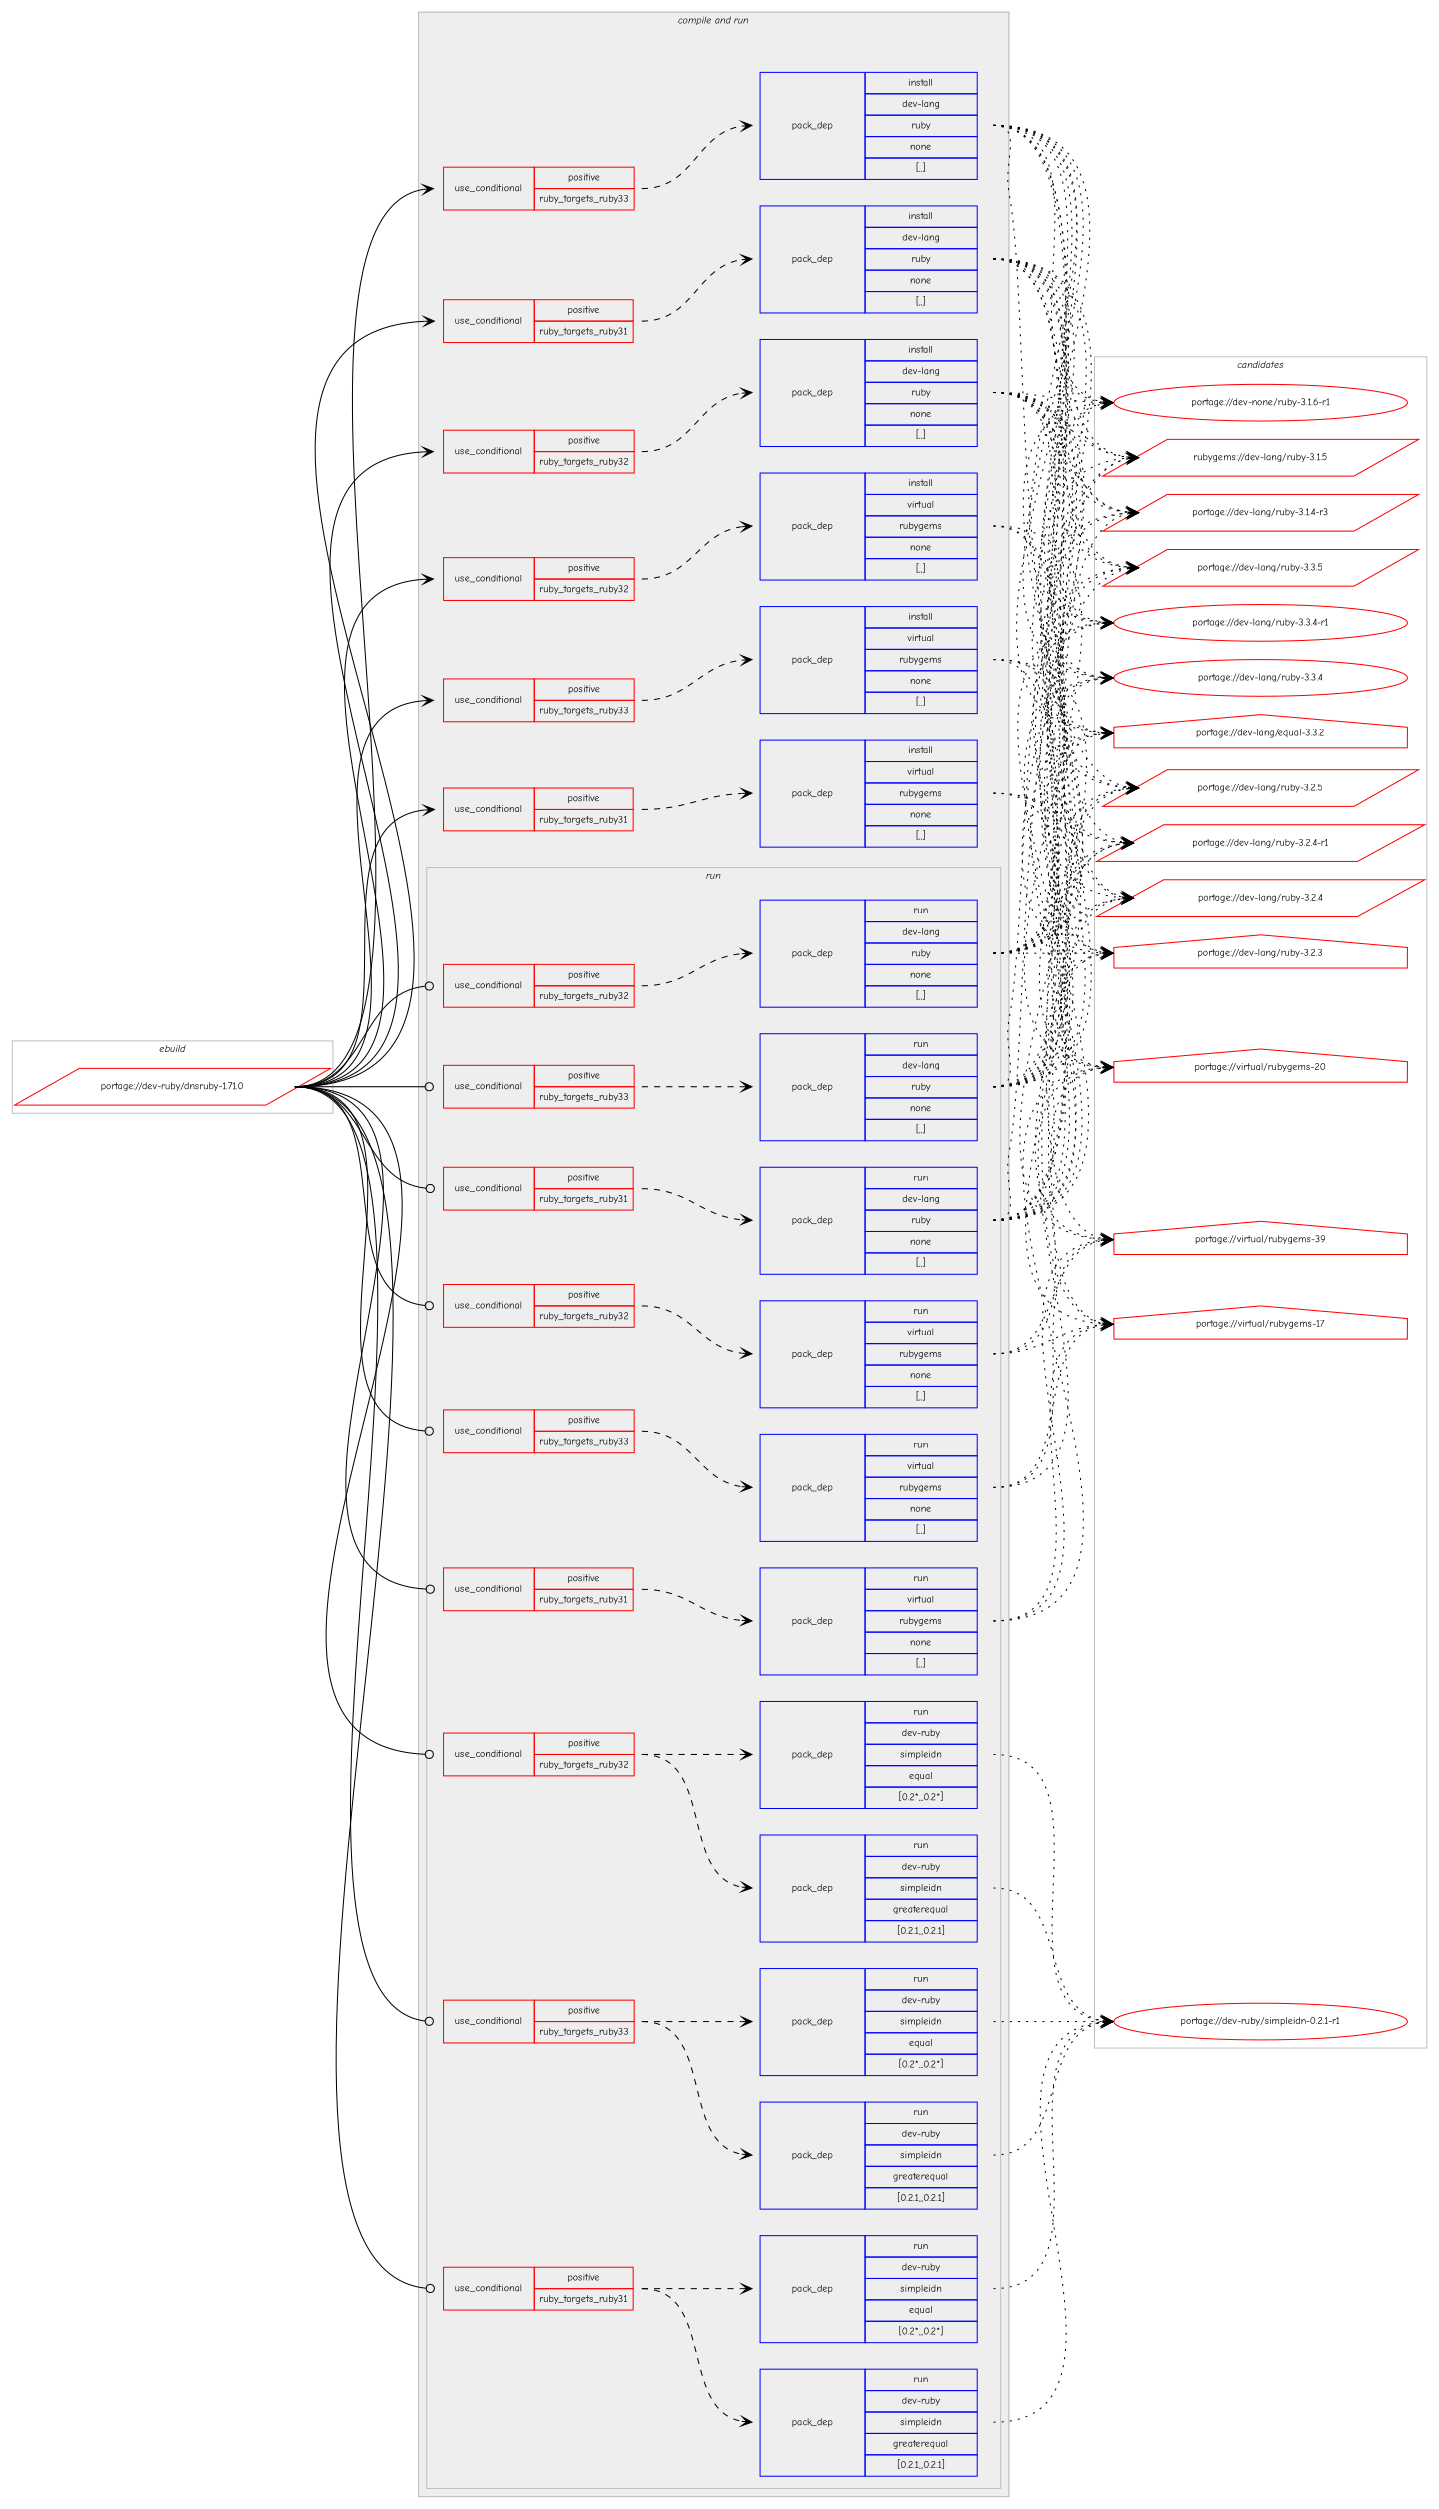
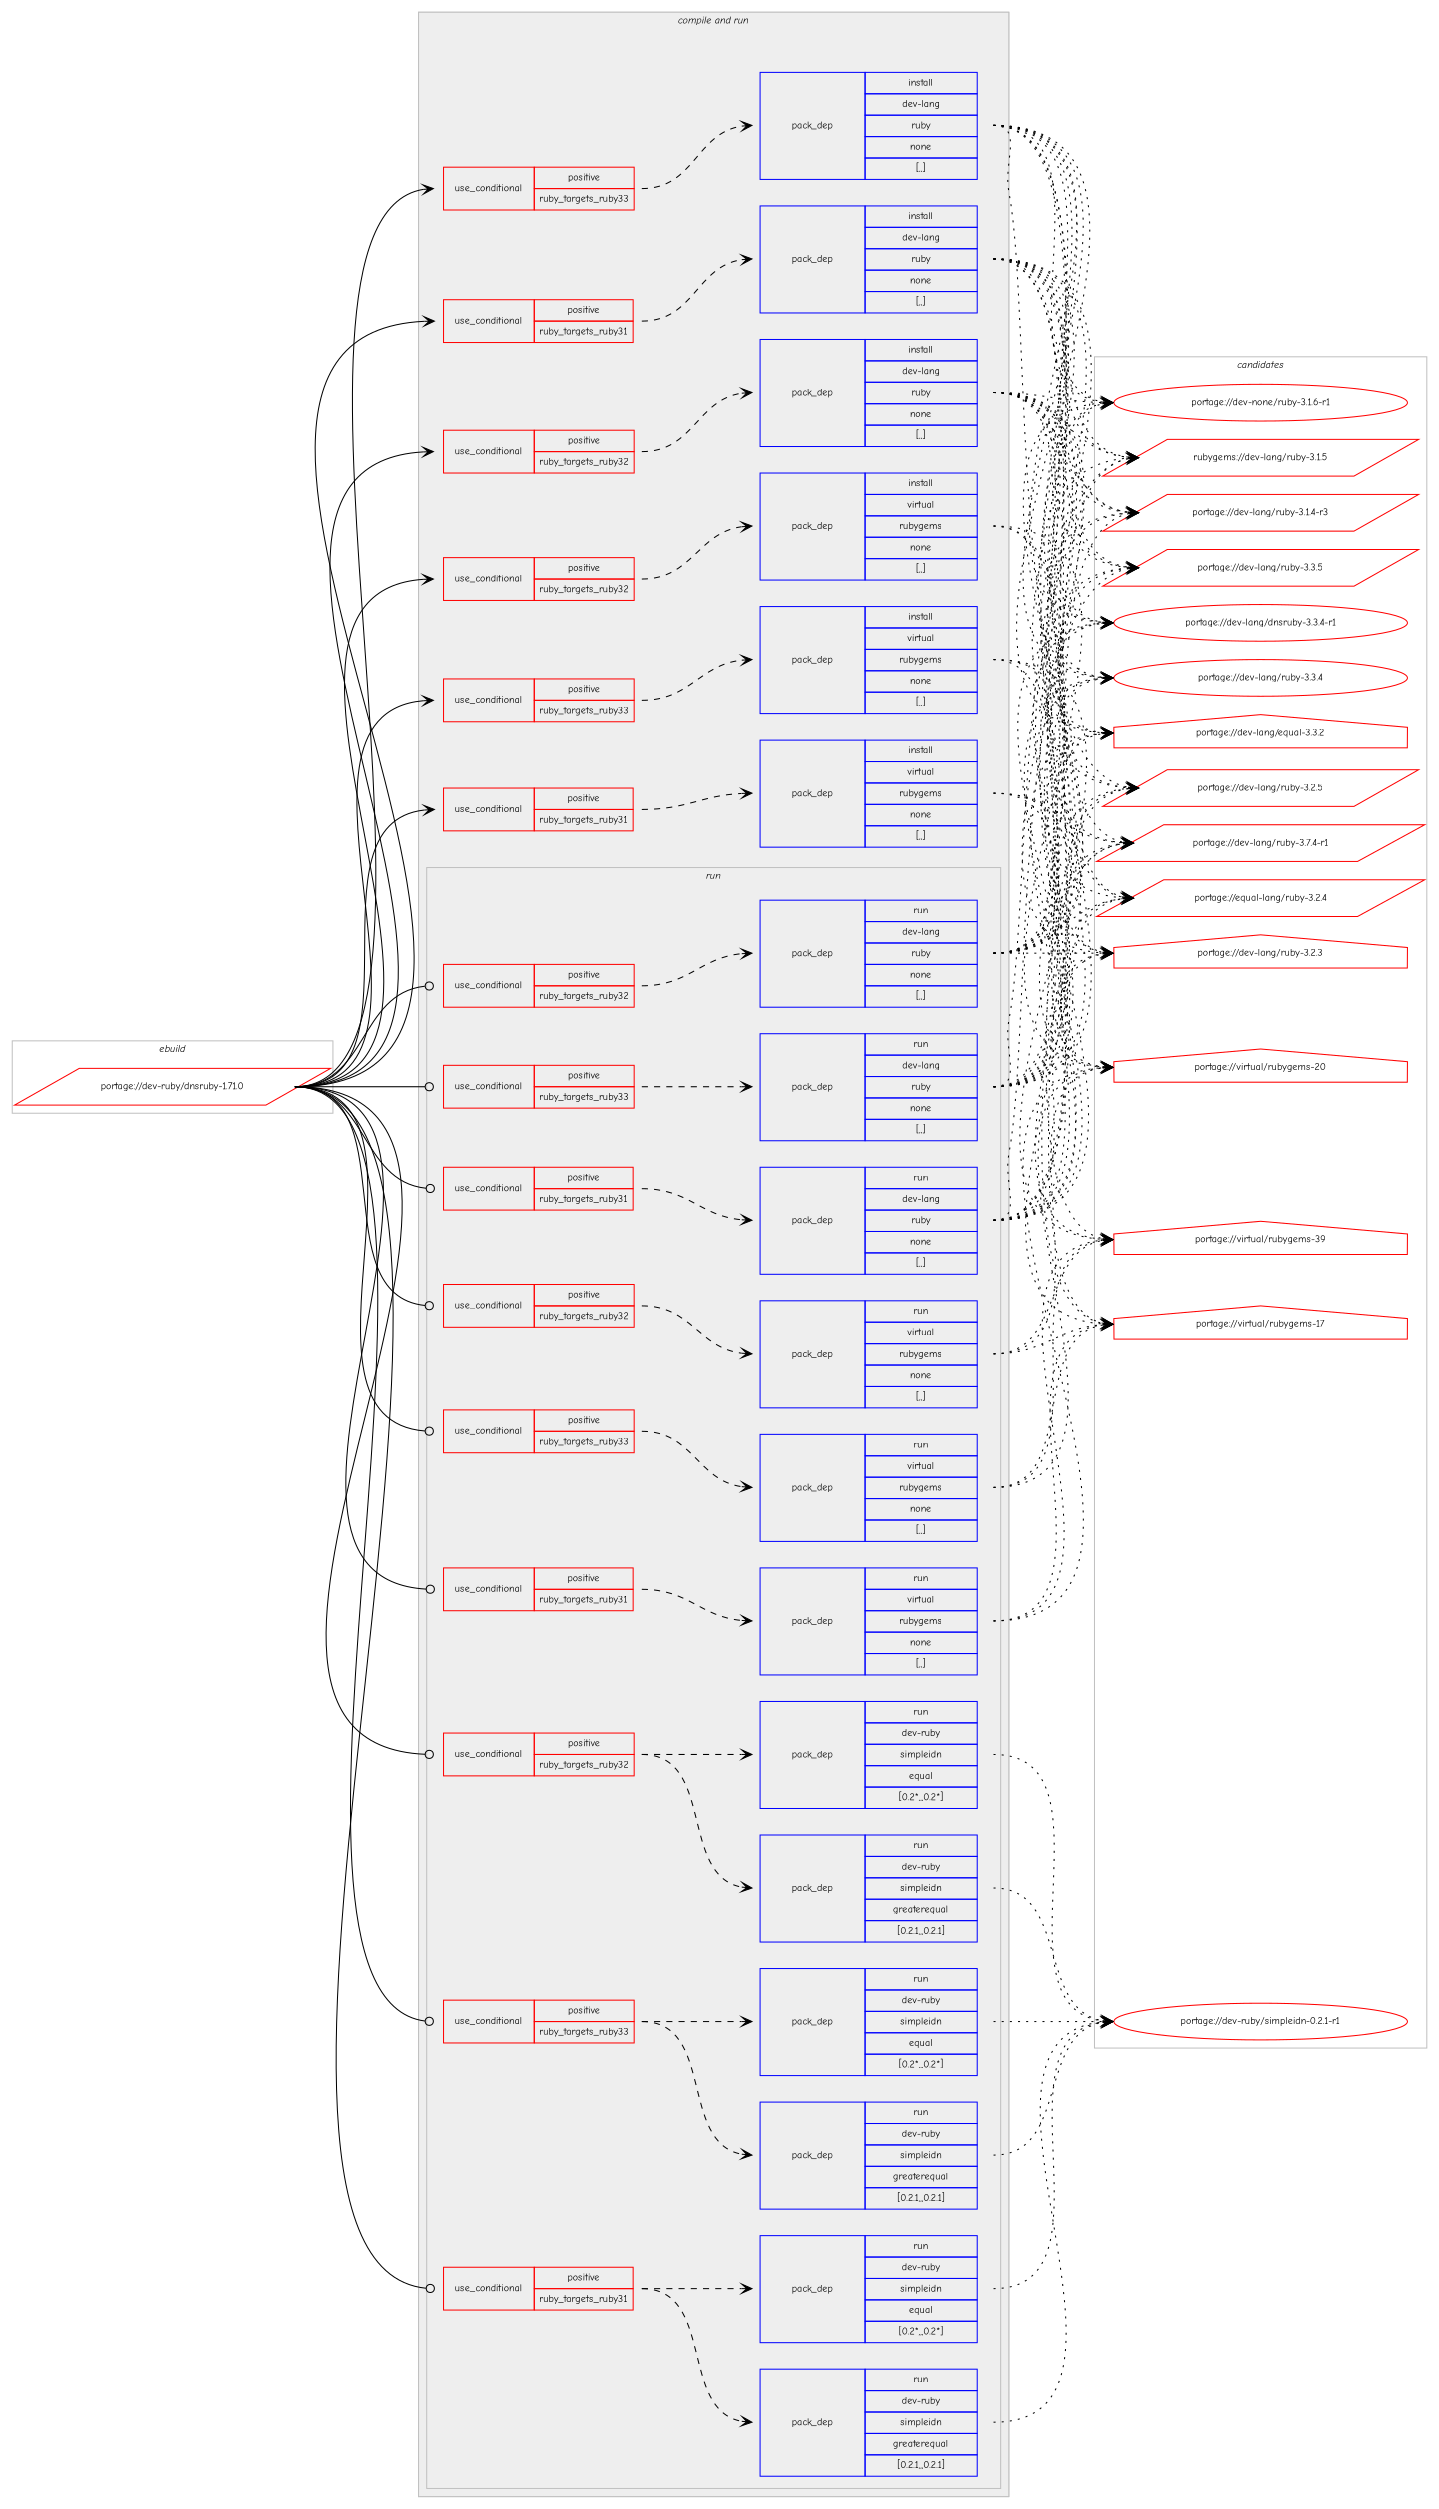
node "portage://dev-lang/ruby-3.3.4-r1": label "portage://dev-lang/ruby-3.3.4-r1" -> "portage://dev-lang/dnsruby-3.3.4-r1"
node "portage://dev-lang/ruby-3.2.4-r1": label "portage://dev-lang/ruby-3.2.4-r1" -> "portage://dev-lang/ruby-3.7.4-r1"
node "portage://dev-lang/ruby-3.2.4": label "portage://dev-lang/ruby-3.2.4" -> "portage://equal-lang/ruby-3.2.4"
